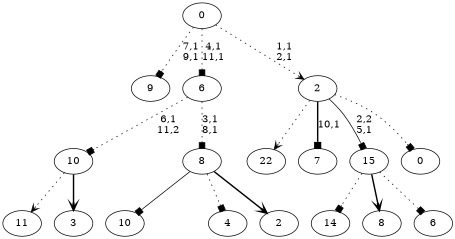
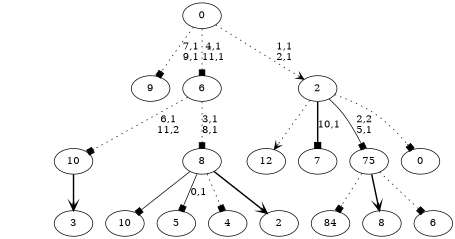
node "22": label "22" -> "12"
node "15": label "15" -> "75"
node "11": removed
node "5": added
node "14": label "14" -> "84"
